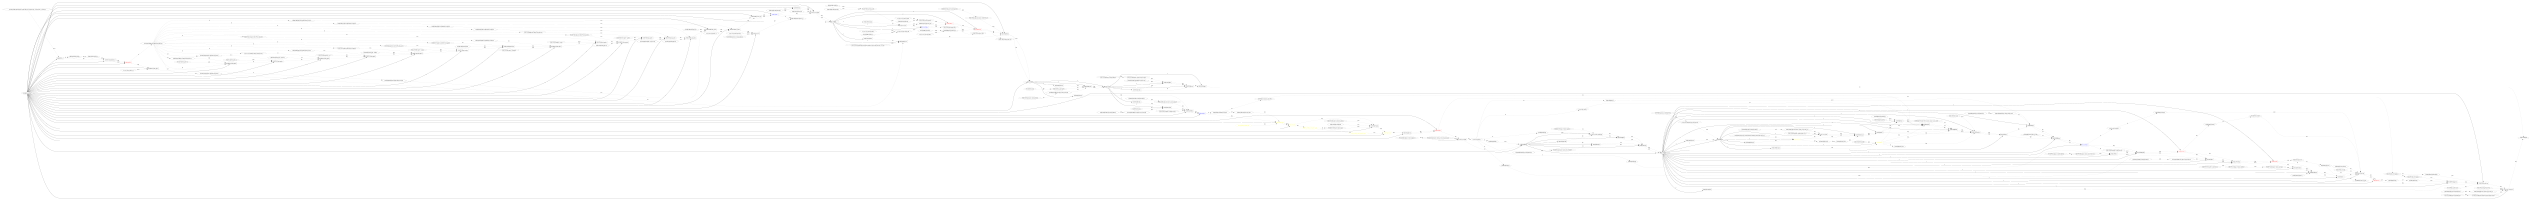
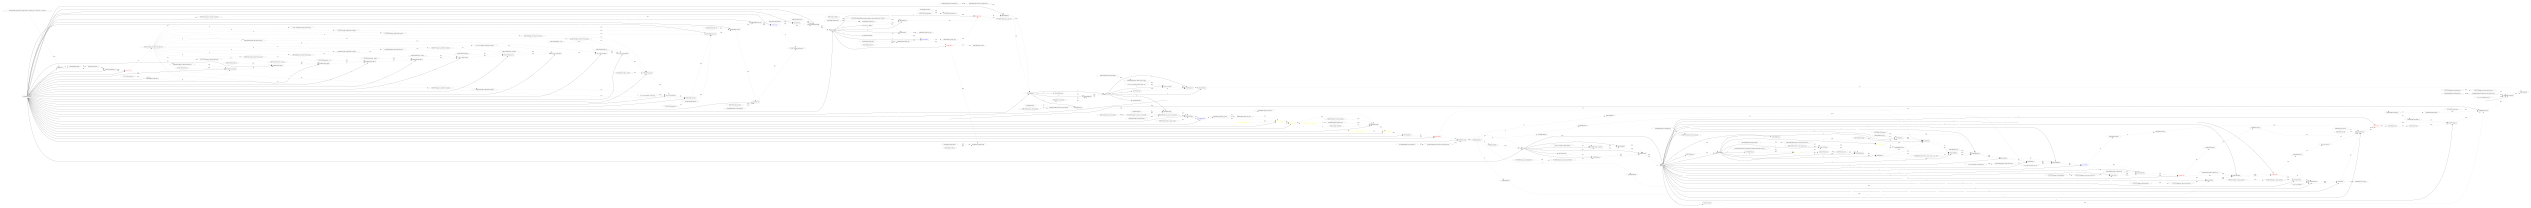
edge "(162837393)Any(Subscript)" -> "(162837395)=": reversed
